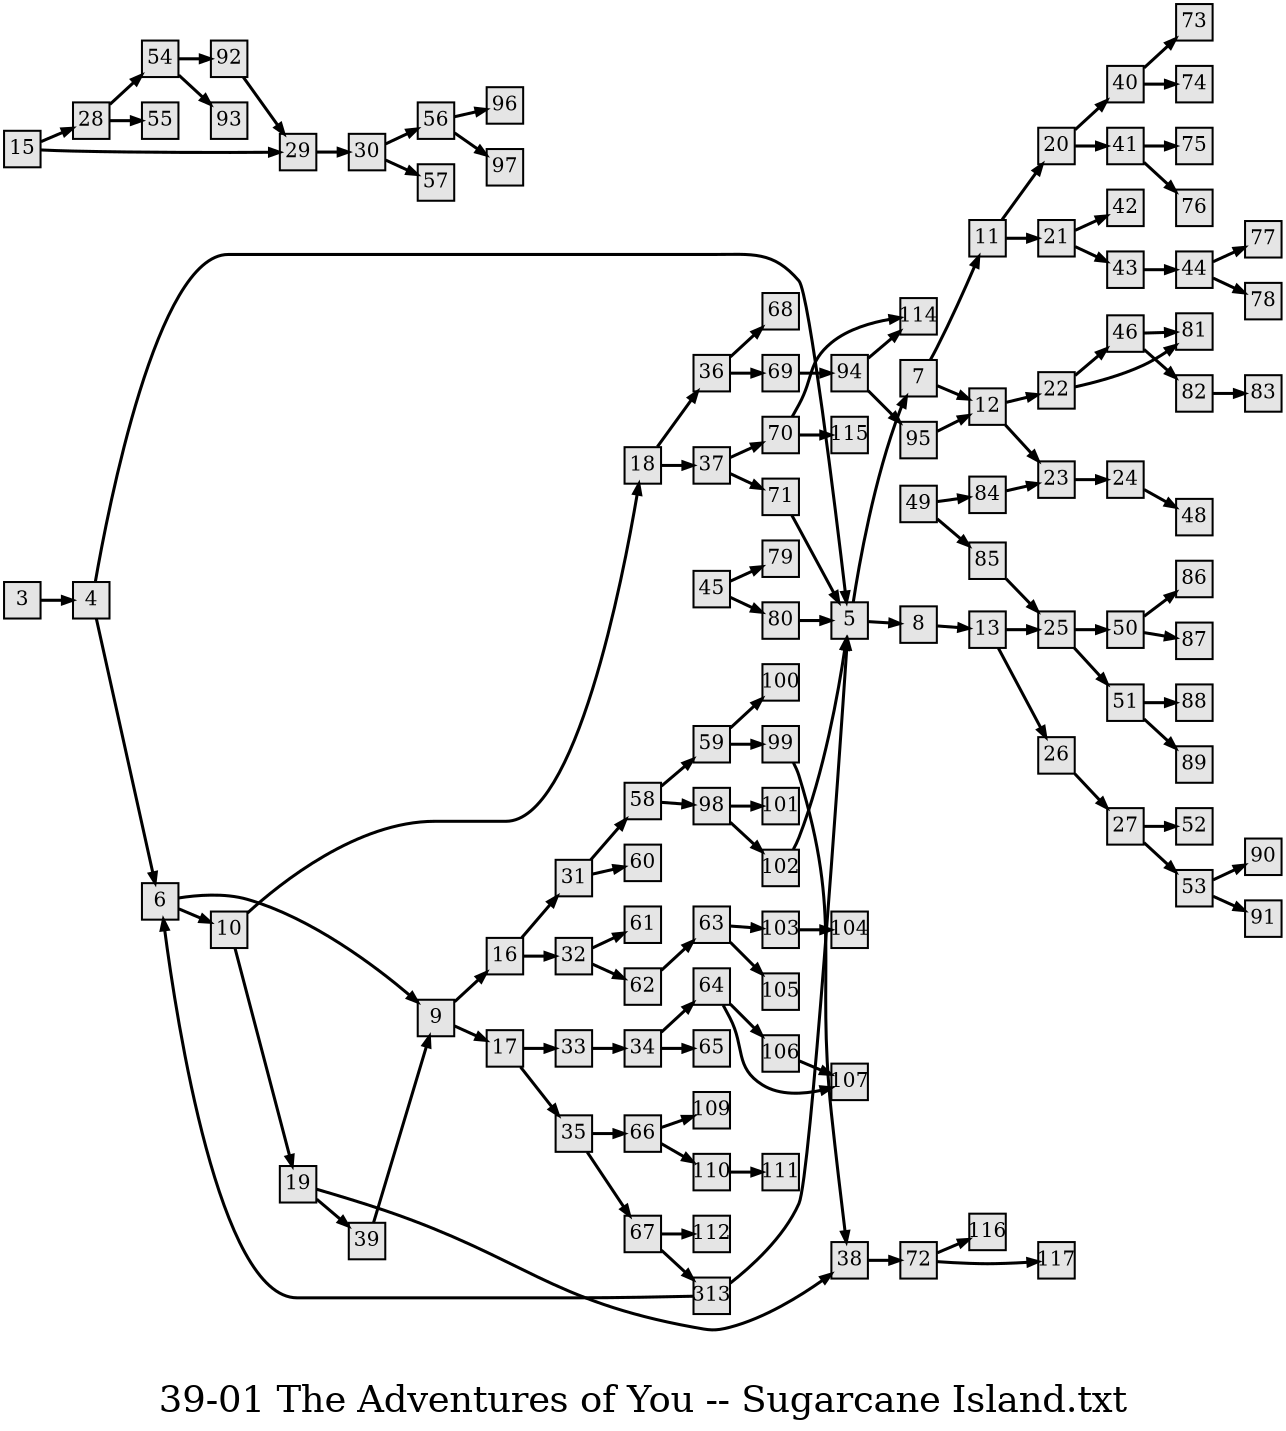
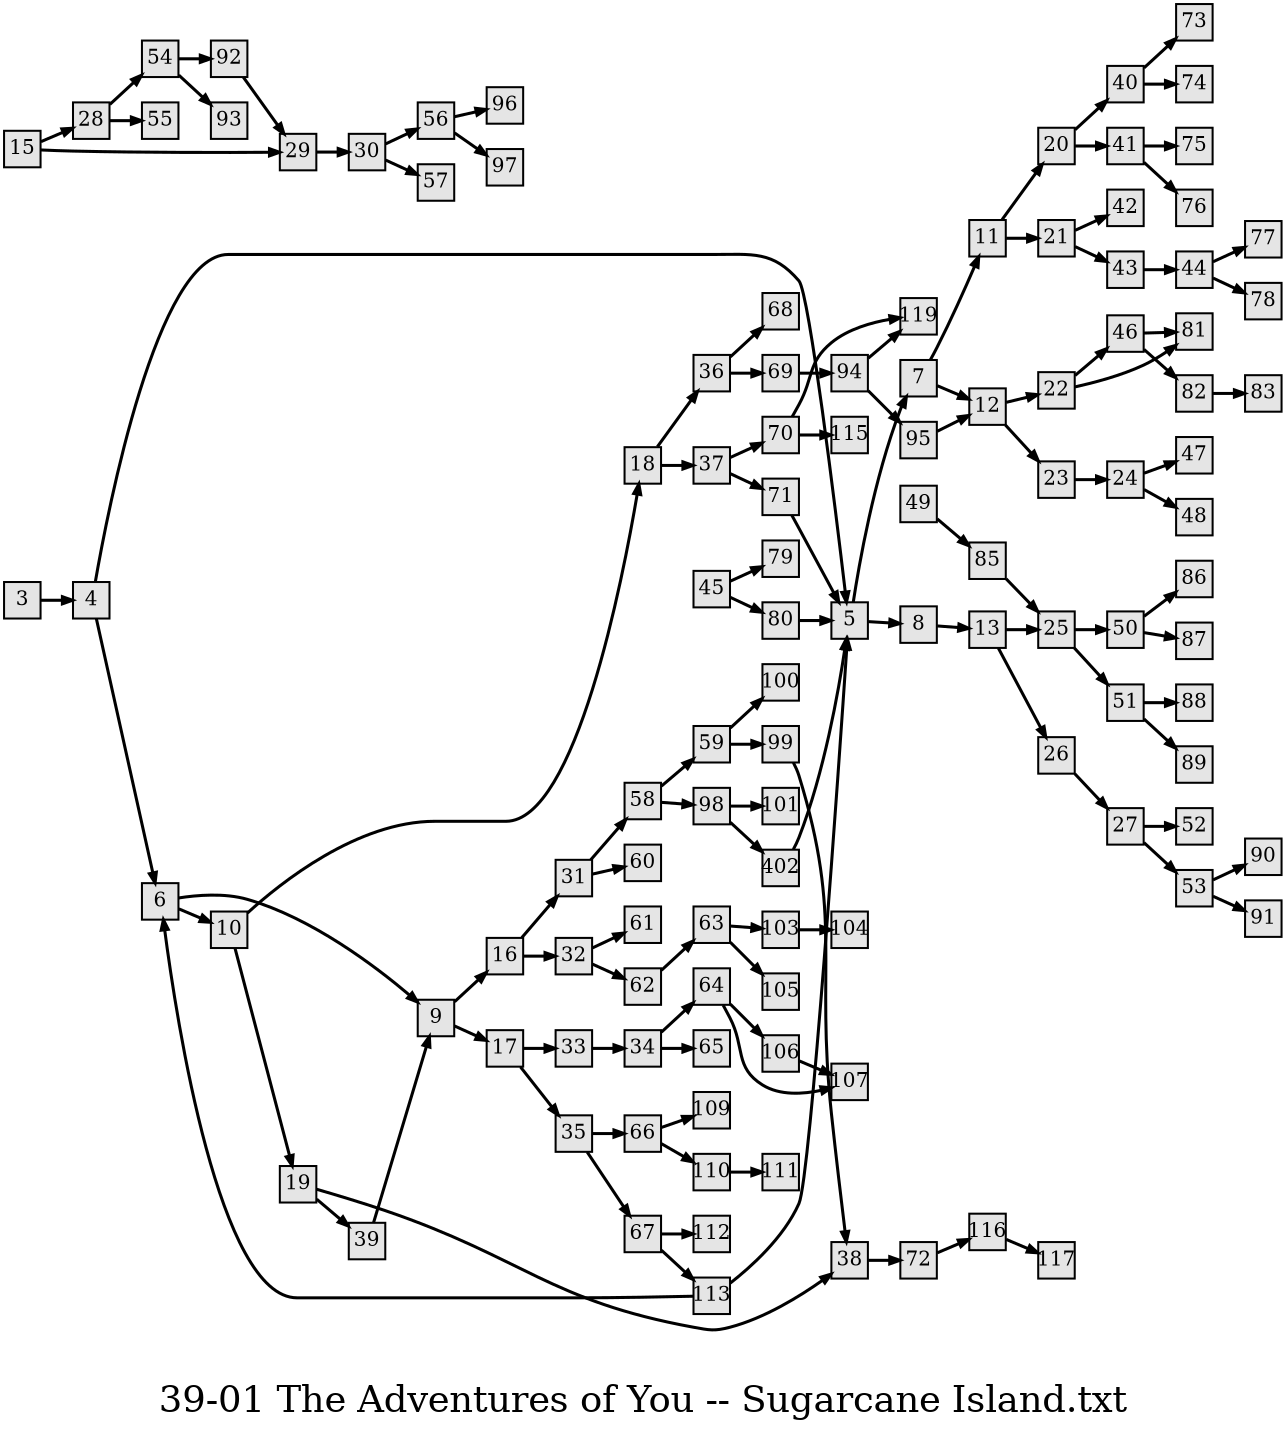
node "114": label "114" -> "119"
node "47": added
node "84": removed
node "102": label "102" -> "402"
edge "72" -> "117": now "116" -> "117"
node "313": label "313" -> "113"
